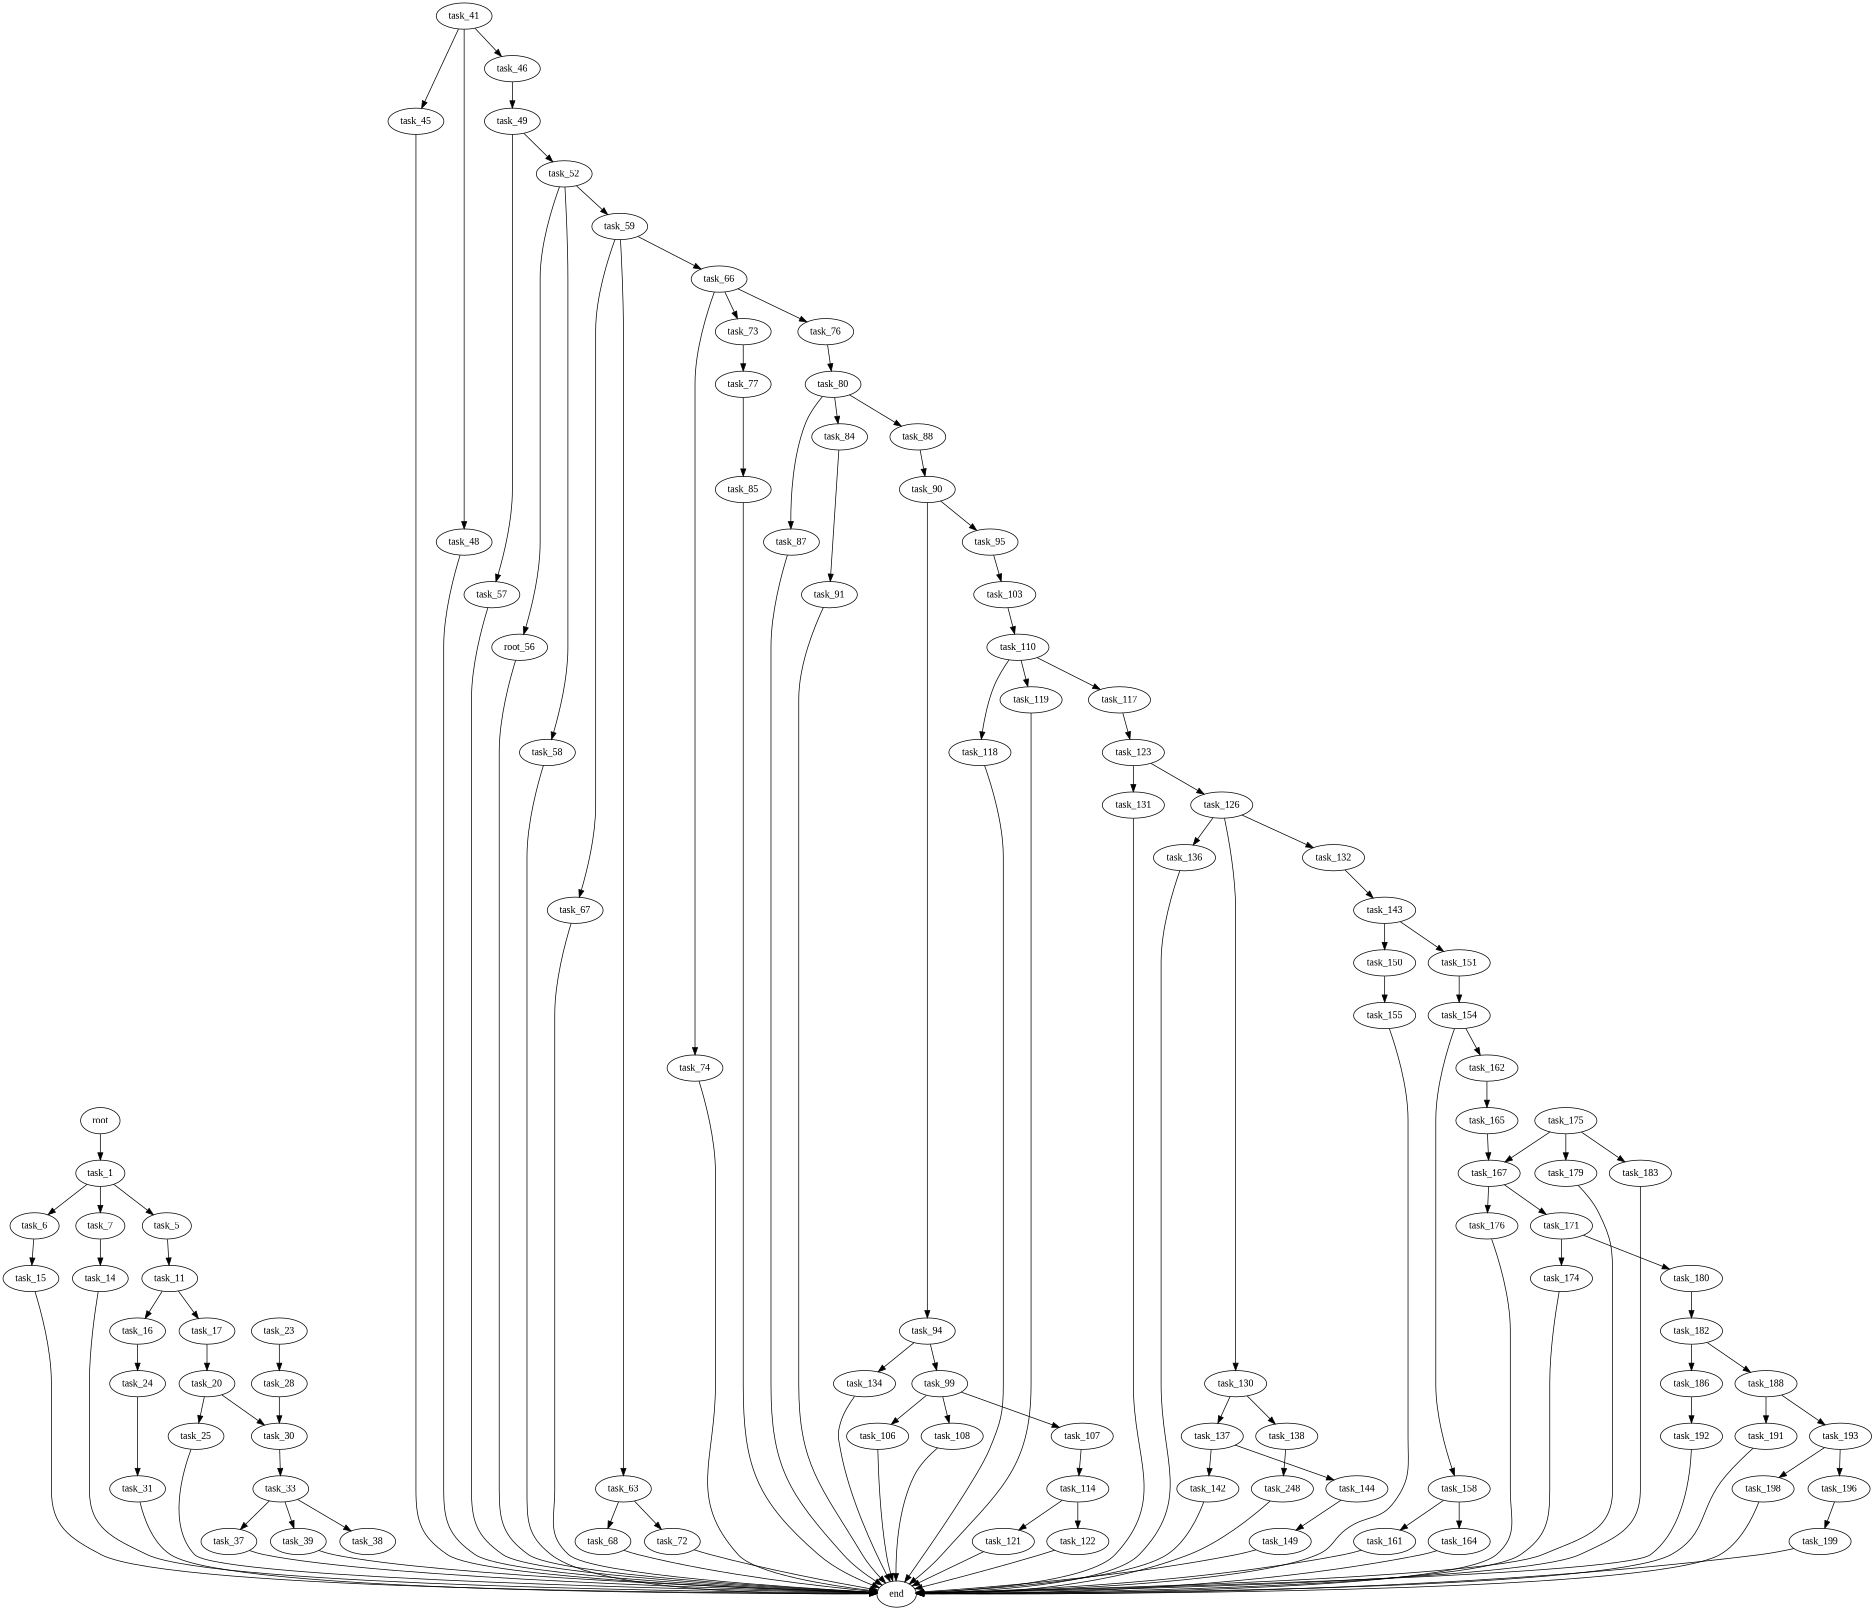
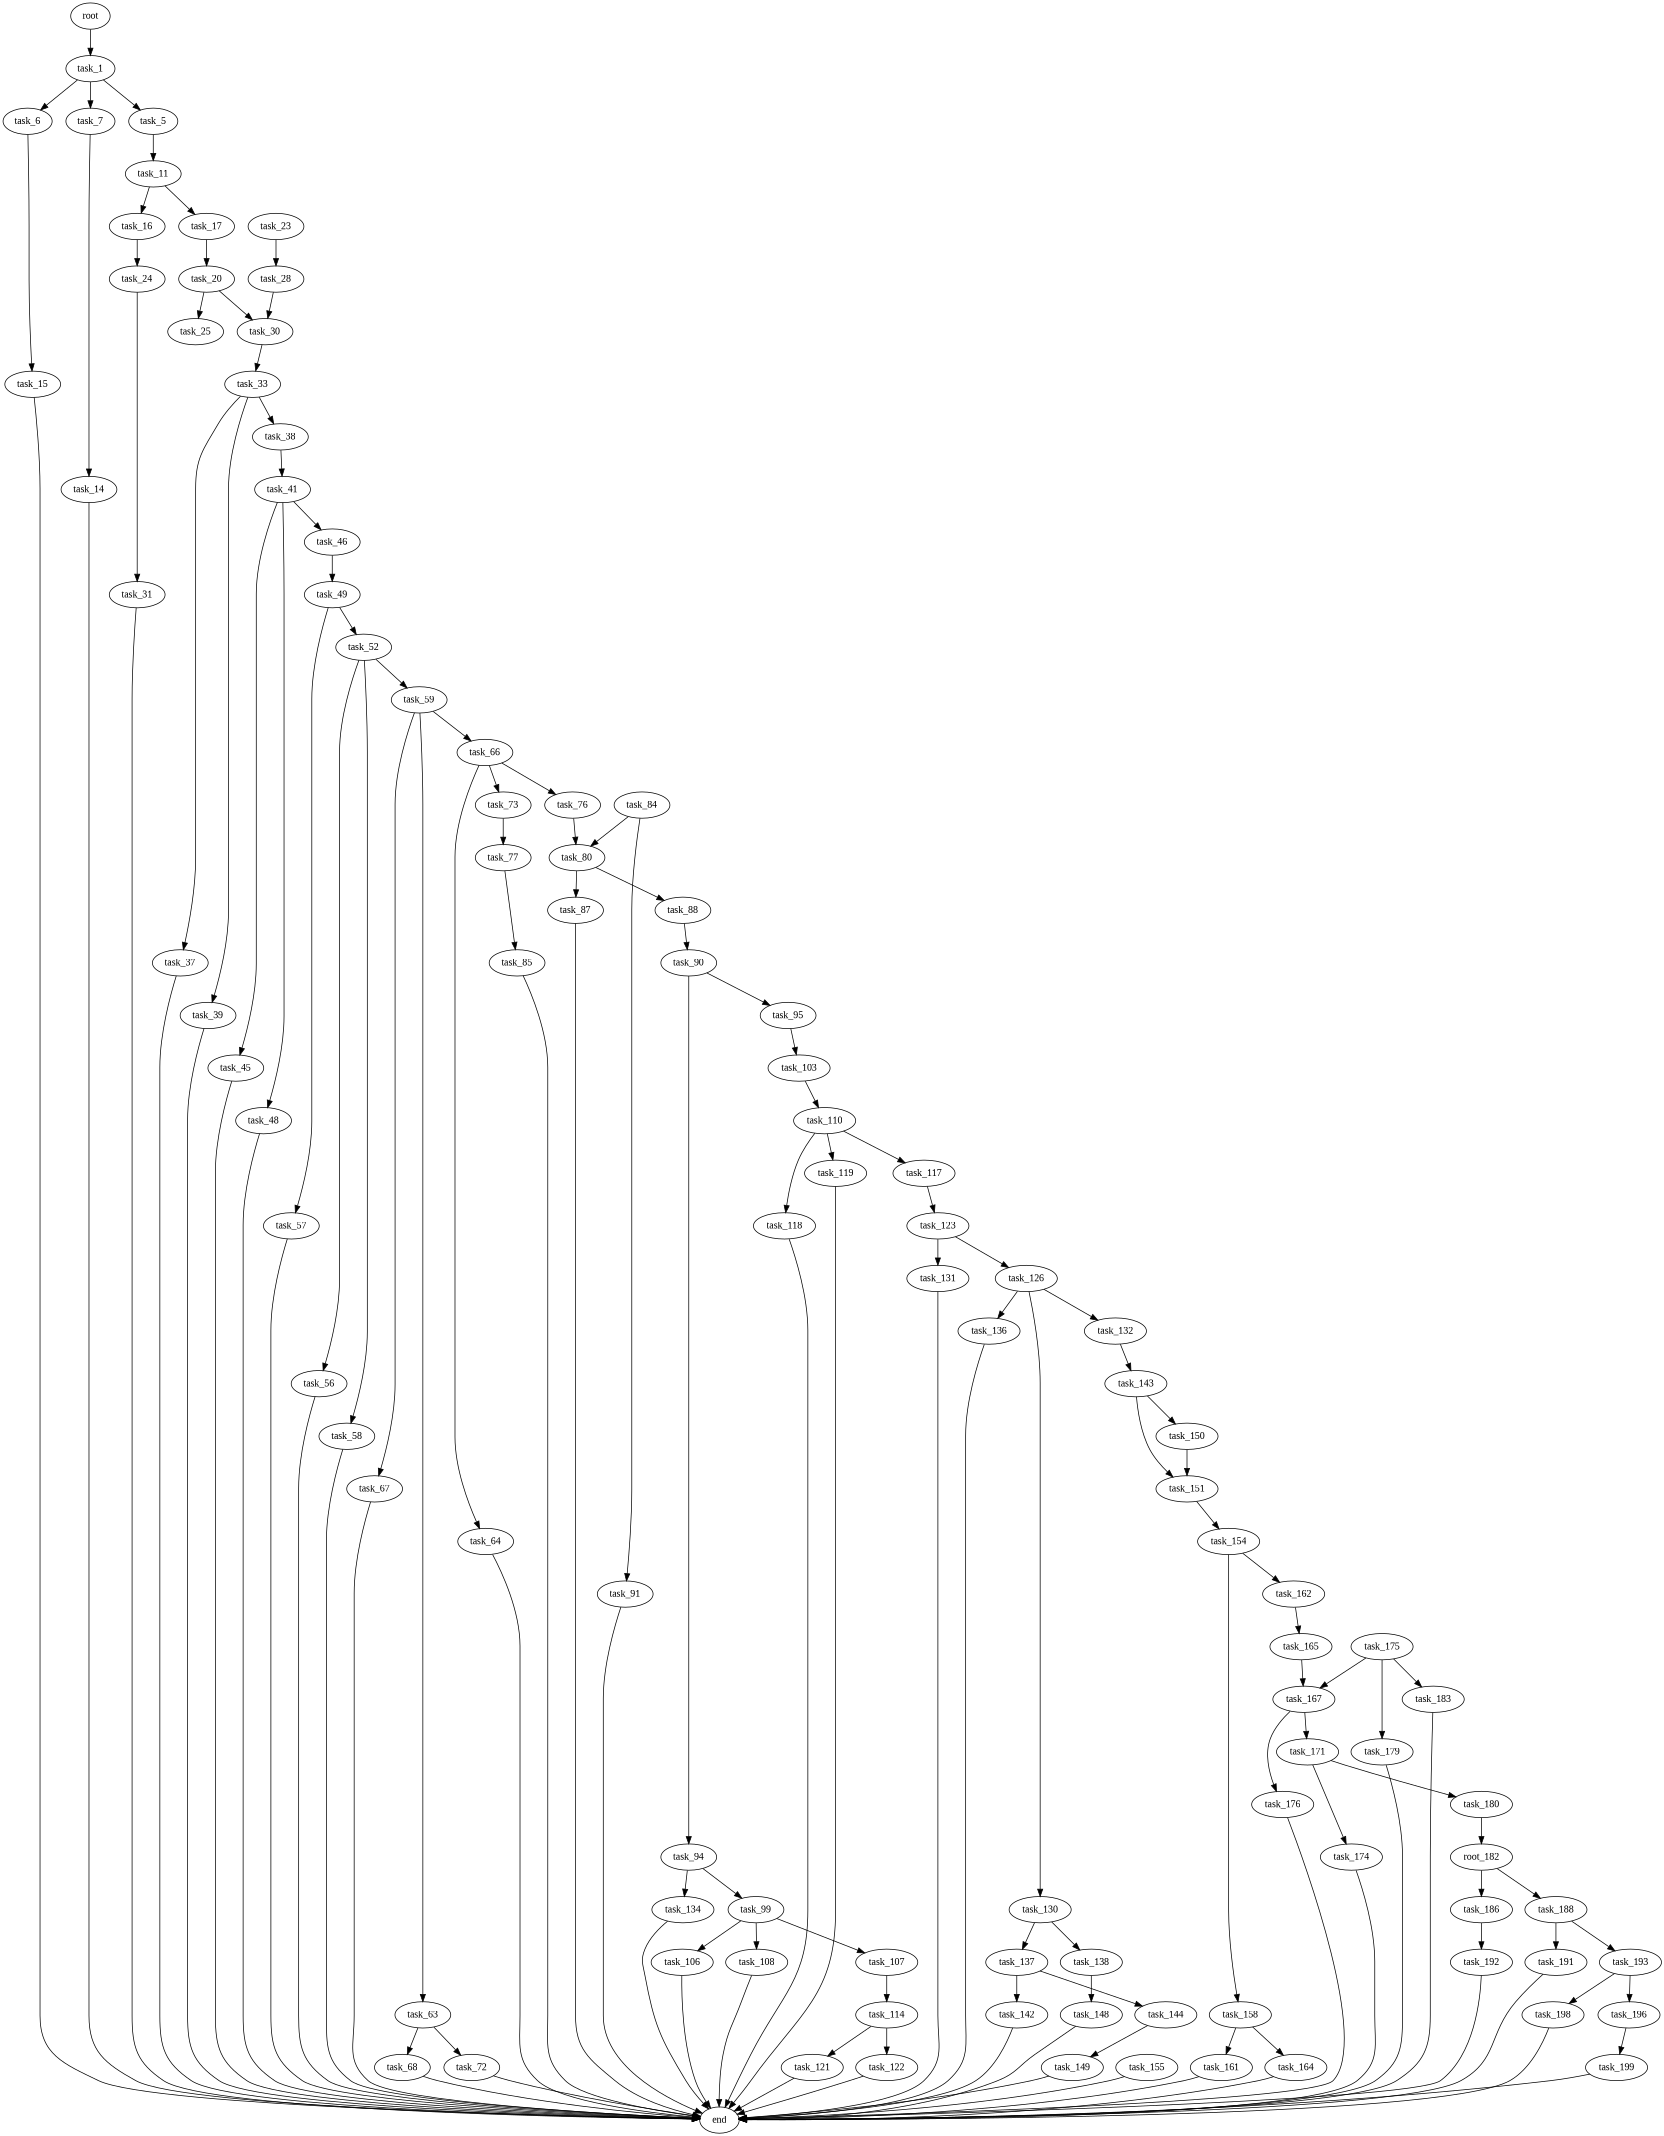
edge "task_80" -> "task_84": reversed
edge "task_38" -> "task_41": added
node "root_56": label "root_56" -> "task_56"
edge "task_150" -> "task_155": now "task_150" -> "task_151"
node "task_74": label "task_74" -> "task_64"
node "task_182": label "task_182" -> "root_182"
node "task_248": label "task_248" -> "task_148"
edge "task_25" -> "end": removed
